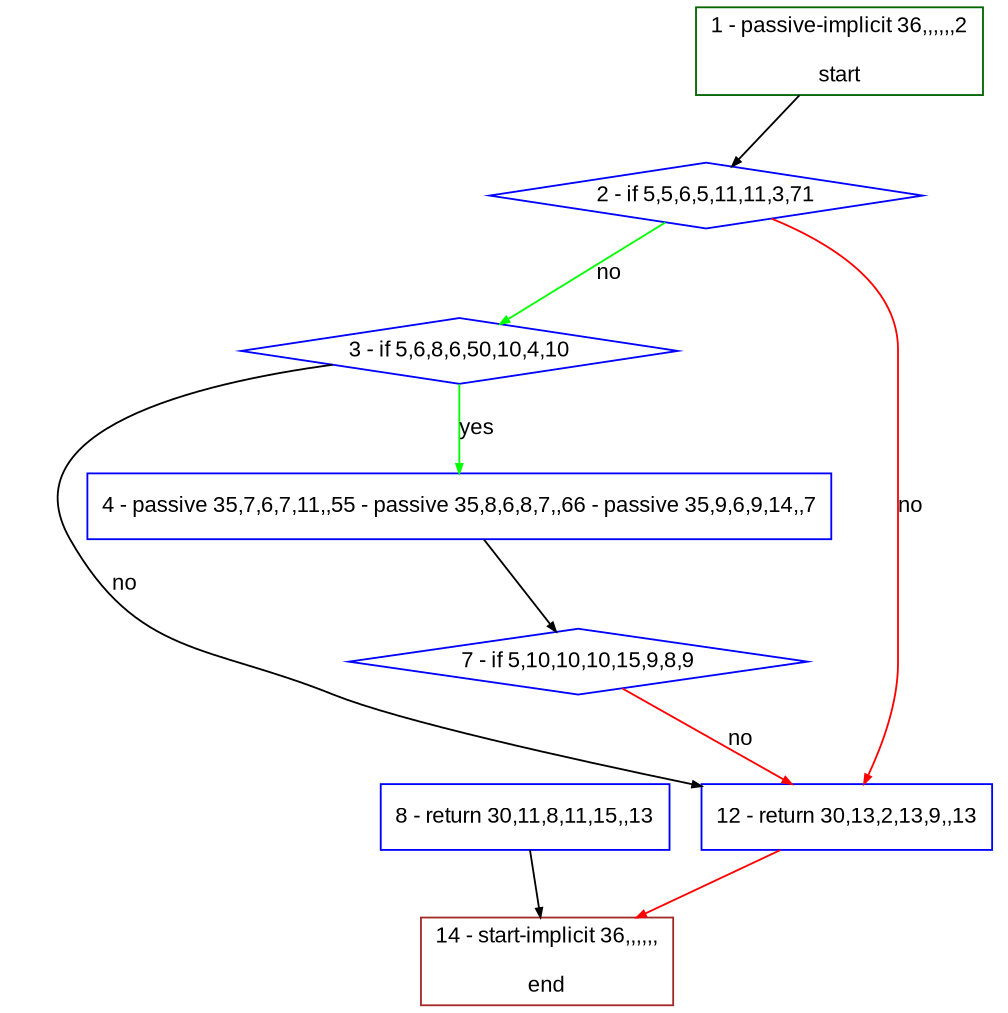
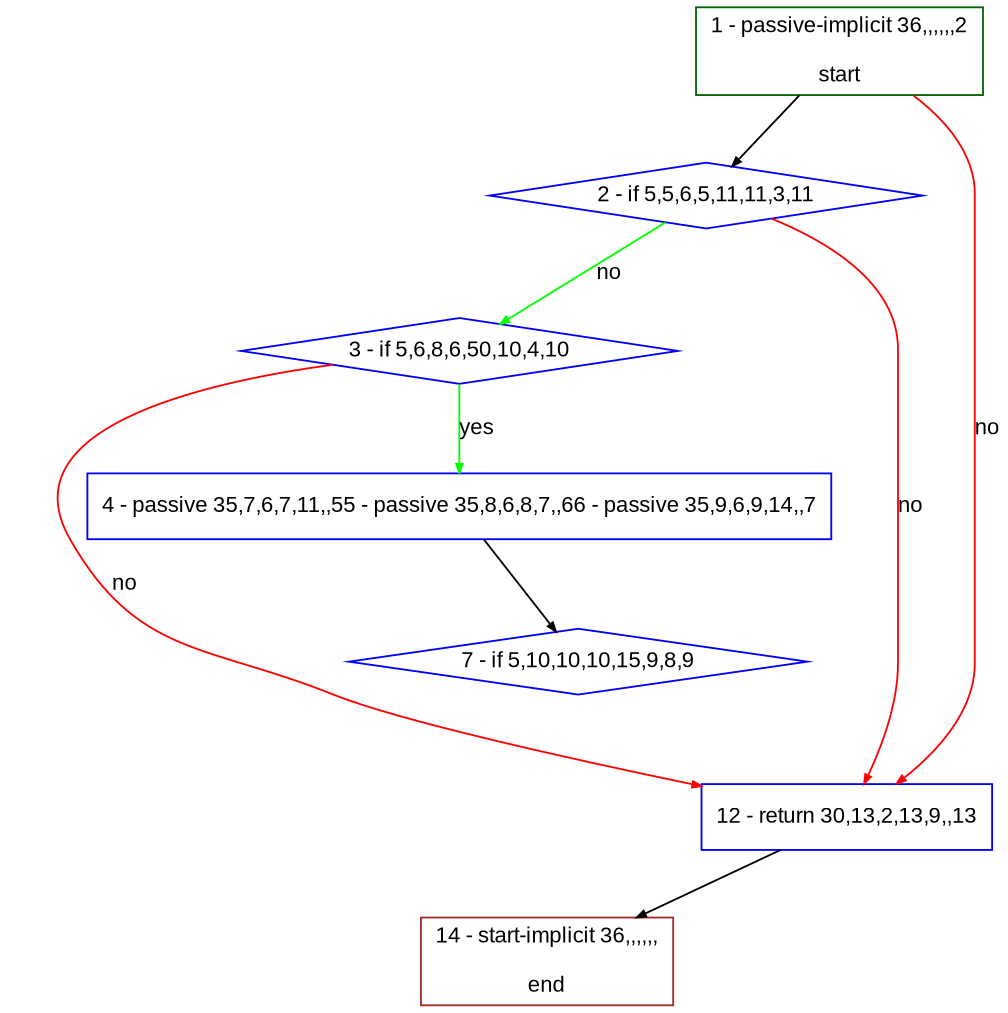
node "2 - if 5,5,6,5,11,11,3,71": label "2 - if 5,5,6,5,11,11,3,71" -> "2 - if 5,5,6,5,11,11,3,11"
edge "3 - if 5,6,8,6,50,10,4,10" -> "12 - return 30,13,2,13,9,,13": color #000000 -> #ff0000
edge "7 - if 5,10,10,10,15,9,8,9" -> "12 - return 30,13,2,13,9,,13": now "1 - passive-implicit 36,,,,,,2 start" -> "12 - return 30,13,2,13,9,,13"
node "8 - return 30,11,8,11,15,,13": removed
edge "12 - return 30,13,2,13,9,,13" -> "14 - start-implicit 36,,,,,, end": color #ff0000 -> #000000
